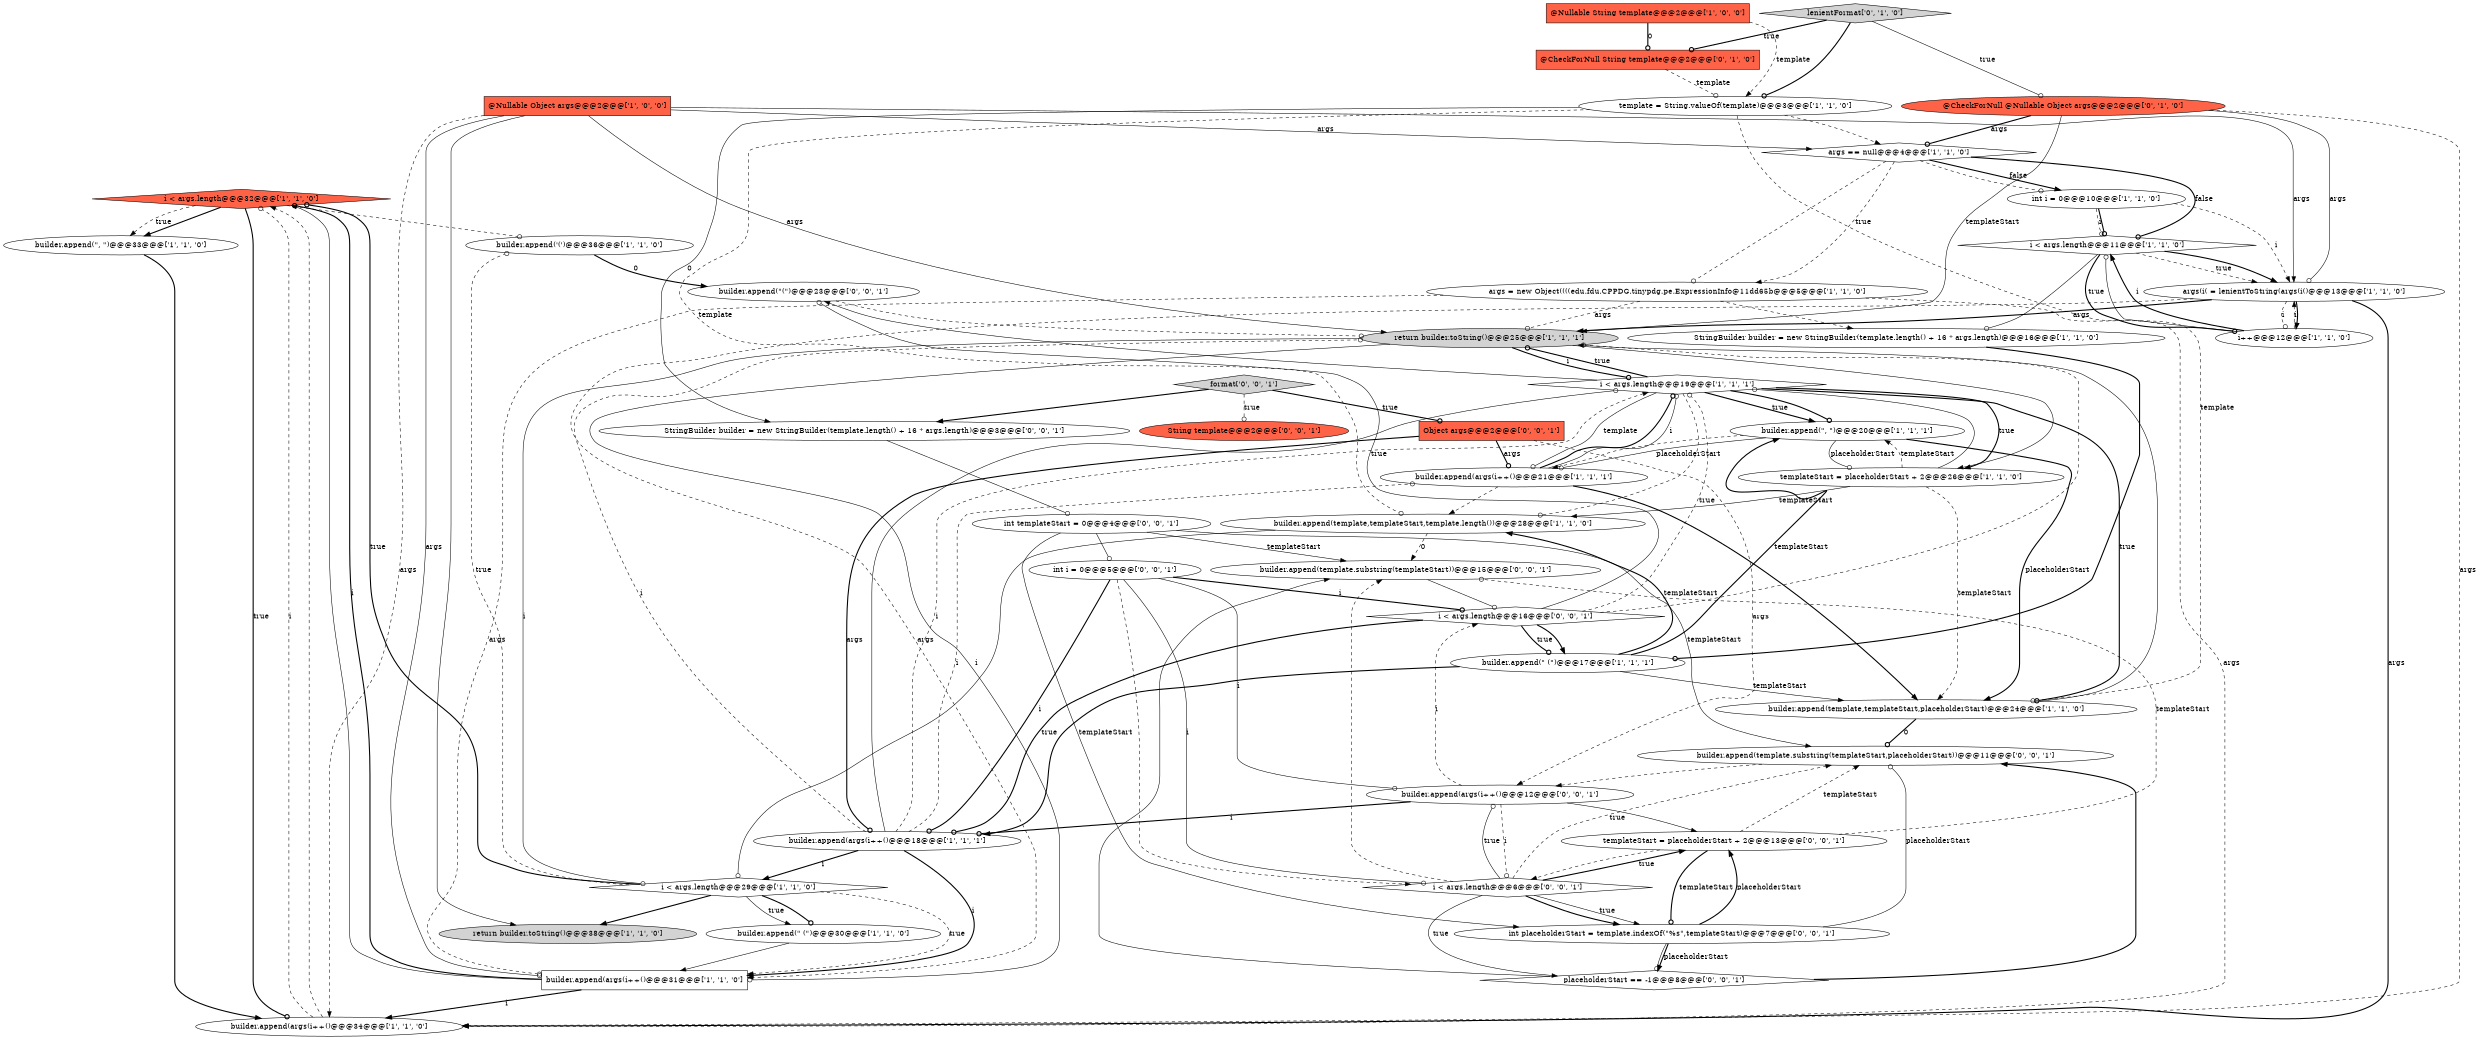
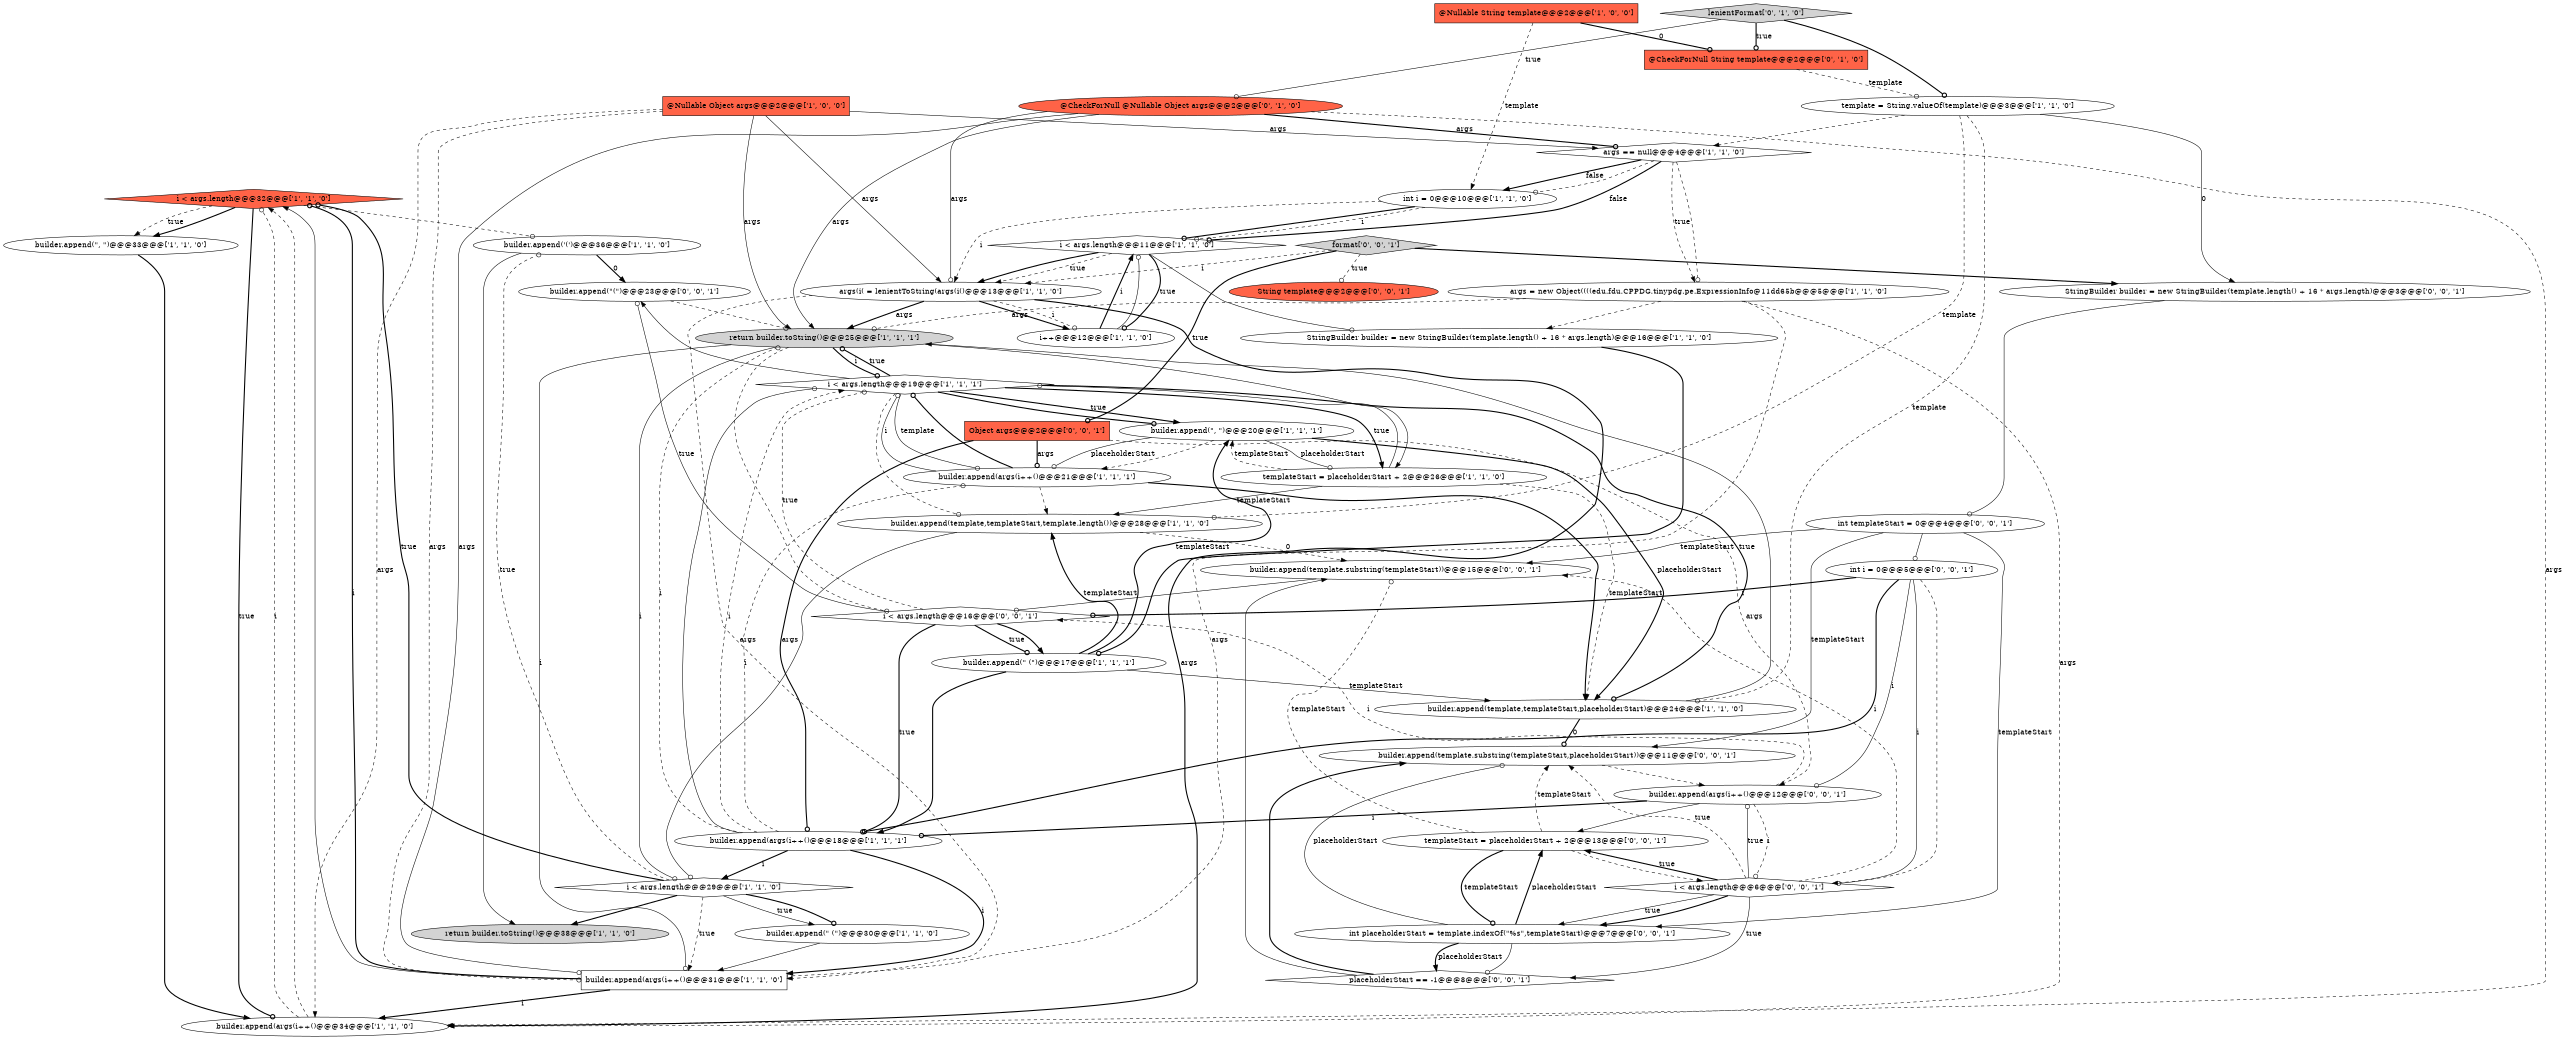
edge "@Nullable String template@@@2@@@['1', '0', '0']" -> "template = String.valueOf(template)@@@3@@@['1', '1', '0']": now "@Nullable String template@@@2@@@['1', '0', '0']" -> "int i = 0@@@10@@@['1', '1', '0']"
edge "@CheckForNull @Nullable Object args@@@2@@@['0', '1', '0']" -> "return builder.toString()@@@25@@@['1', '1', '1']": label "templateStart" -> "args"
edge "i++@@@12@@@['1', '1', '0']" -> "args(i( = lenientToString(args(i()@@@13@@@['1', '1', '0']": now "format['0', '0', '1']" -> "args(i( = lenientToString(args(i()@@@13@@@['1', '1', '0']"
edge "@CheckForNull @Nullable Object args@@@2@@@['0', '1', '0']" -> "builder.append(args(i++()@@@31@@@['1', '1', '0']": added, label "args"
edge "i < args.length@@@16@@@['0', '0', '1']" -> "return builder.toString()@@@25@@@['1', '1', '1']": reversed
edge "@Nullable Object args@@@2@@@['1', '0', '0']" -> "return builder.toString()@@@38@@@['1', '1', '0']": now "builder.append('(')@@@36@@@['1', '1', '0']" -> "return builder.toString()@@@38@@@['1', '1', '0']"
edge "@Nullable Object args@@@2@@@['1', '0', '0']" -> "builder.append(args(i++()@@@31@@@['1', '1', '0']": style solid -> dashed
